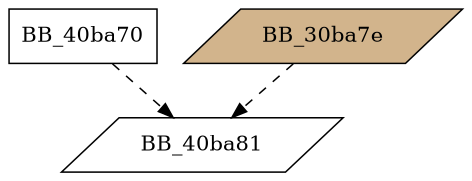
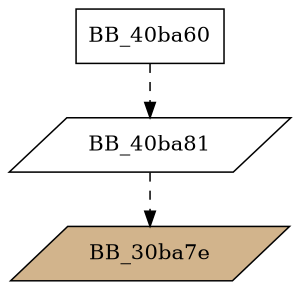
node "BB_40ba70": label "BB_40ba70" -> "BB_40ba60"
edge "BB_30ba7e" -> "BB_40ba81": reversed
